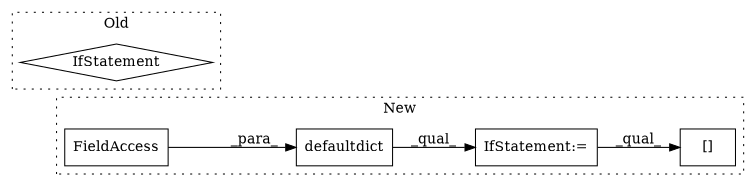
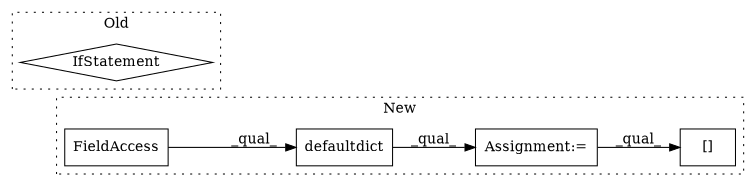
edge "FieldAccess" -> "defaultdict": label "_para_" -> "_qual_"
node "IfStatement:=": label "IfStatement:=" -> "Assignment:="
